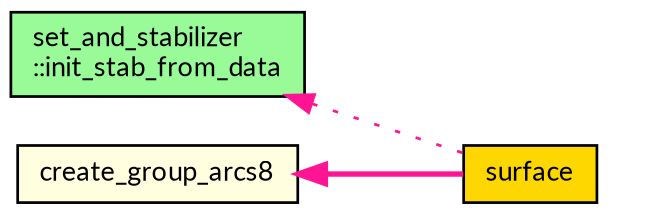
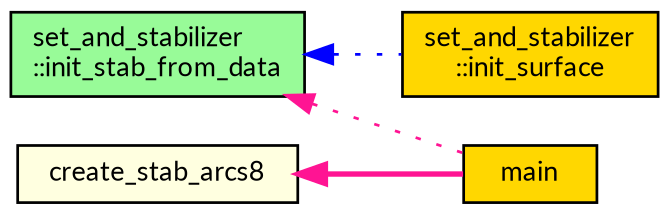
node "set_and_stabilizer ::init_surface": added
node "create_group_arcs8": label "create_group_arcs8" -> "create_stab_arcs8"
node "surface": label "surface" -> "main"
